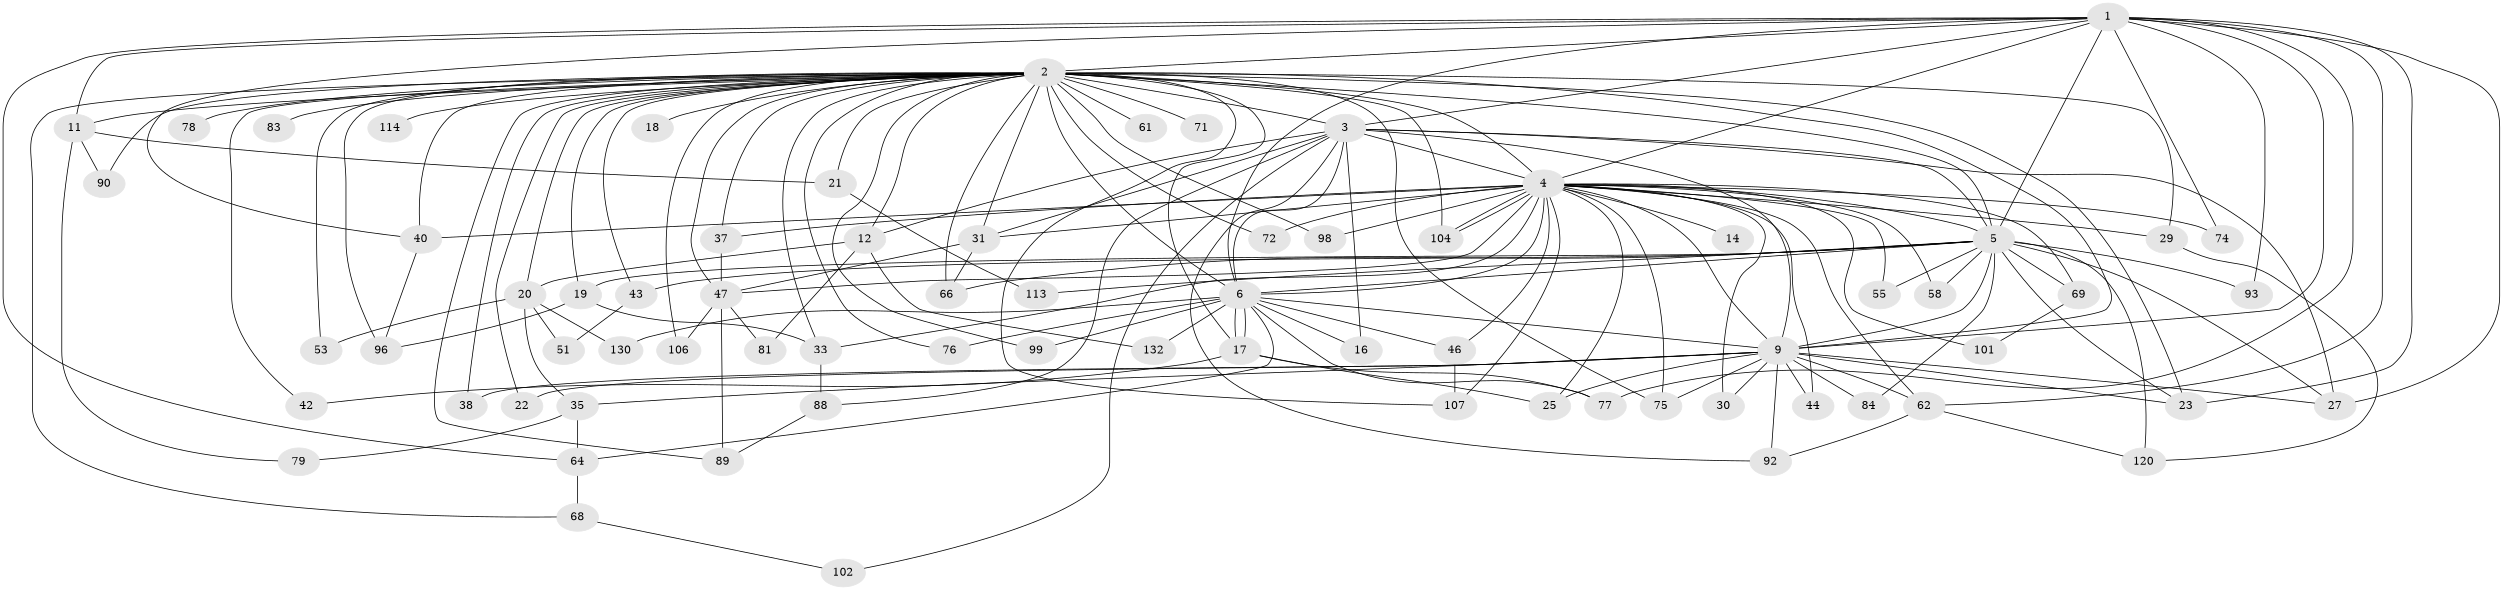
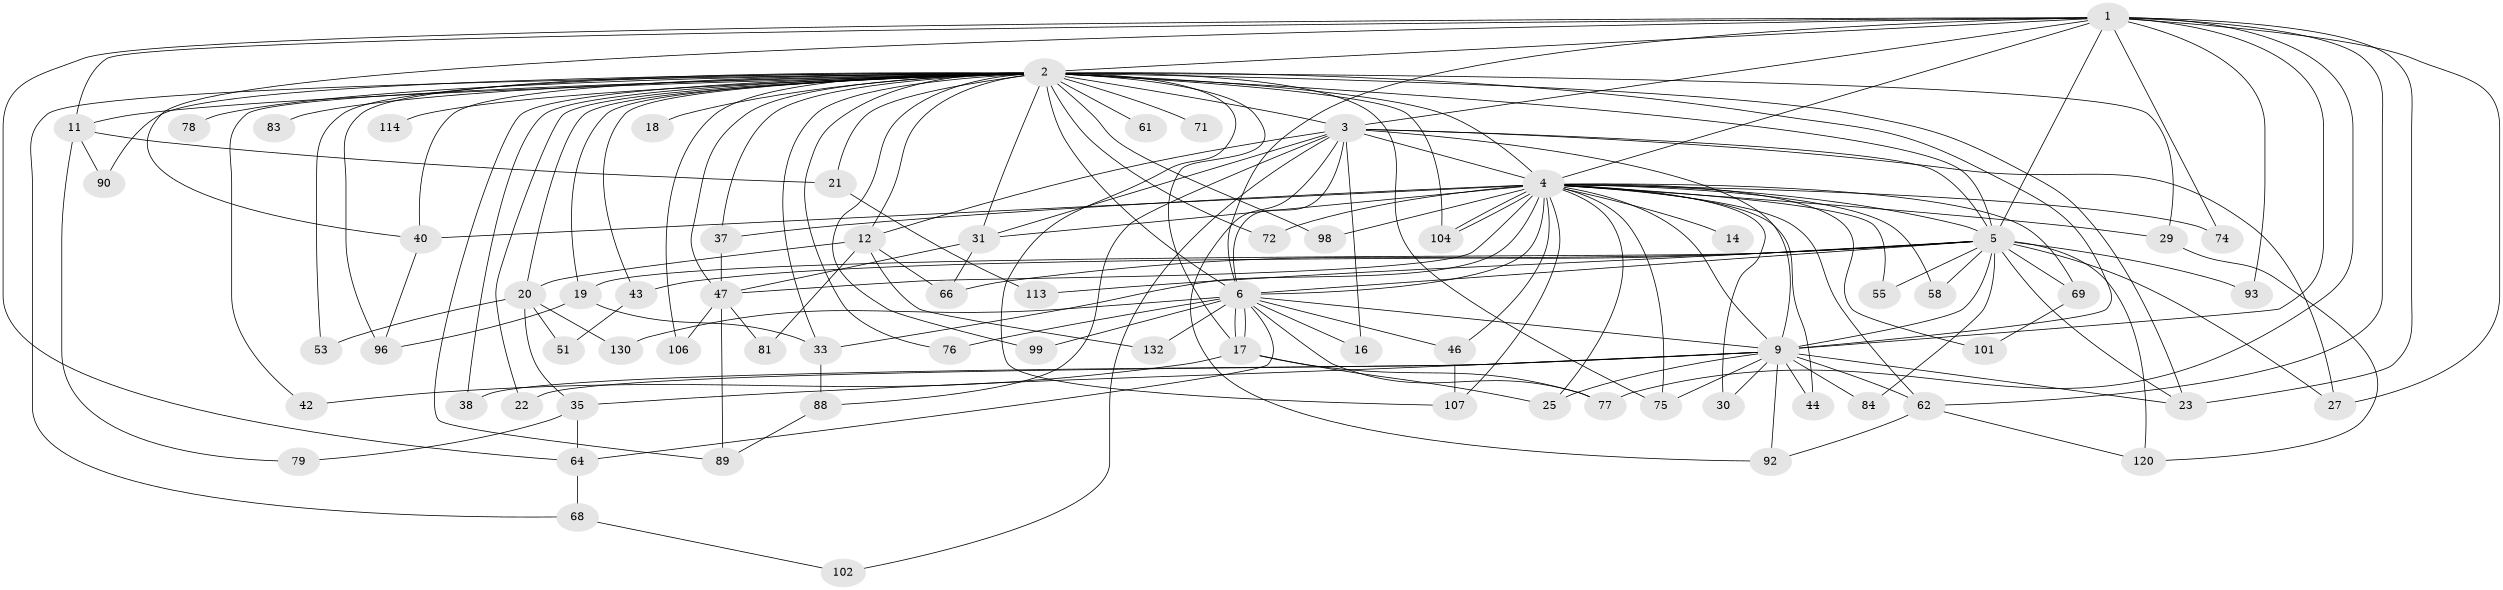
edge "2" -- "66": now "12" -- "66"
edge "9" -- "27": removed
